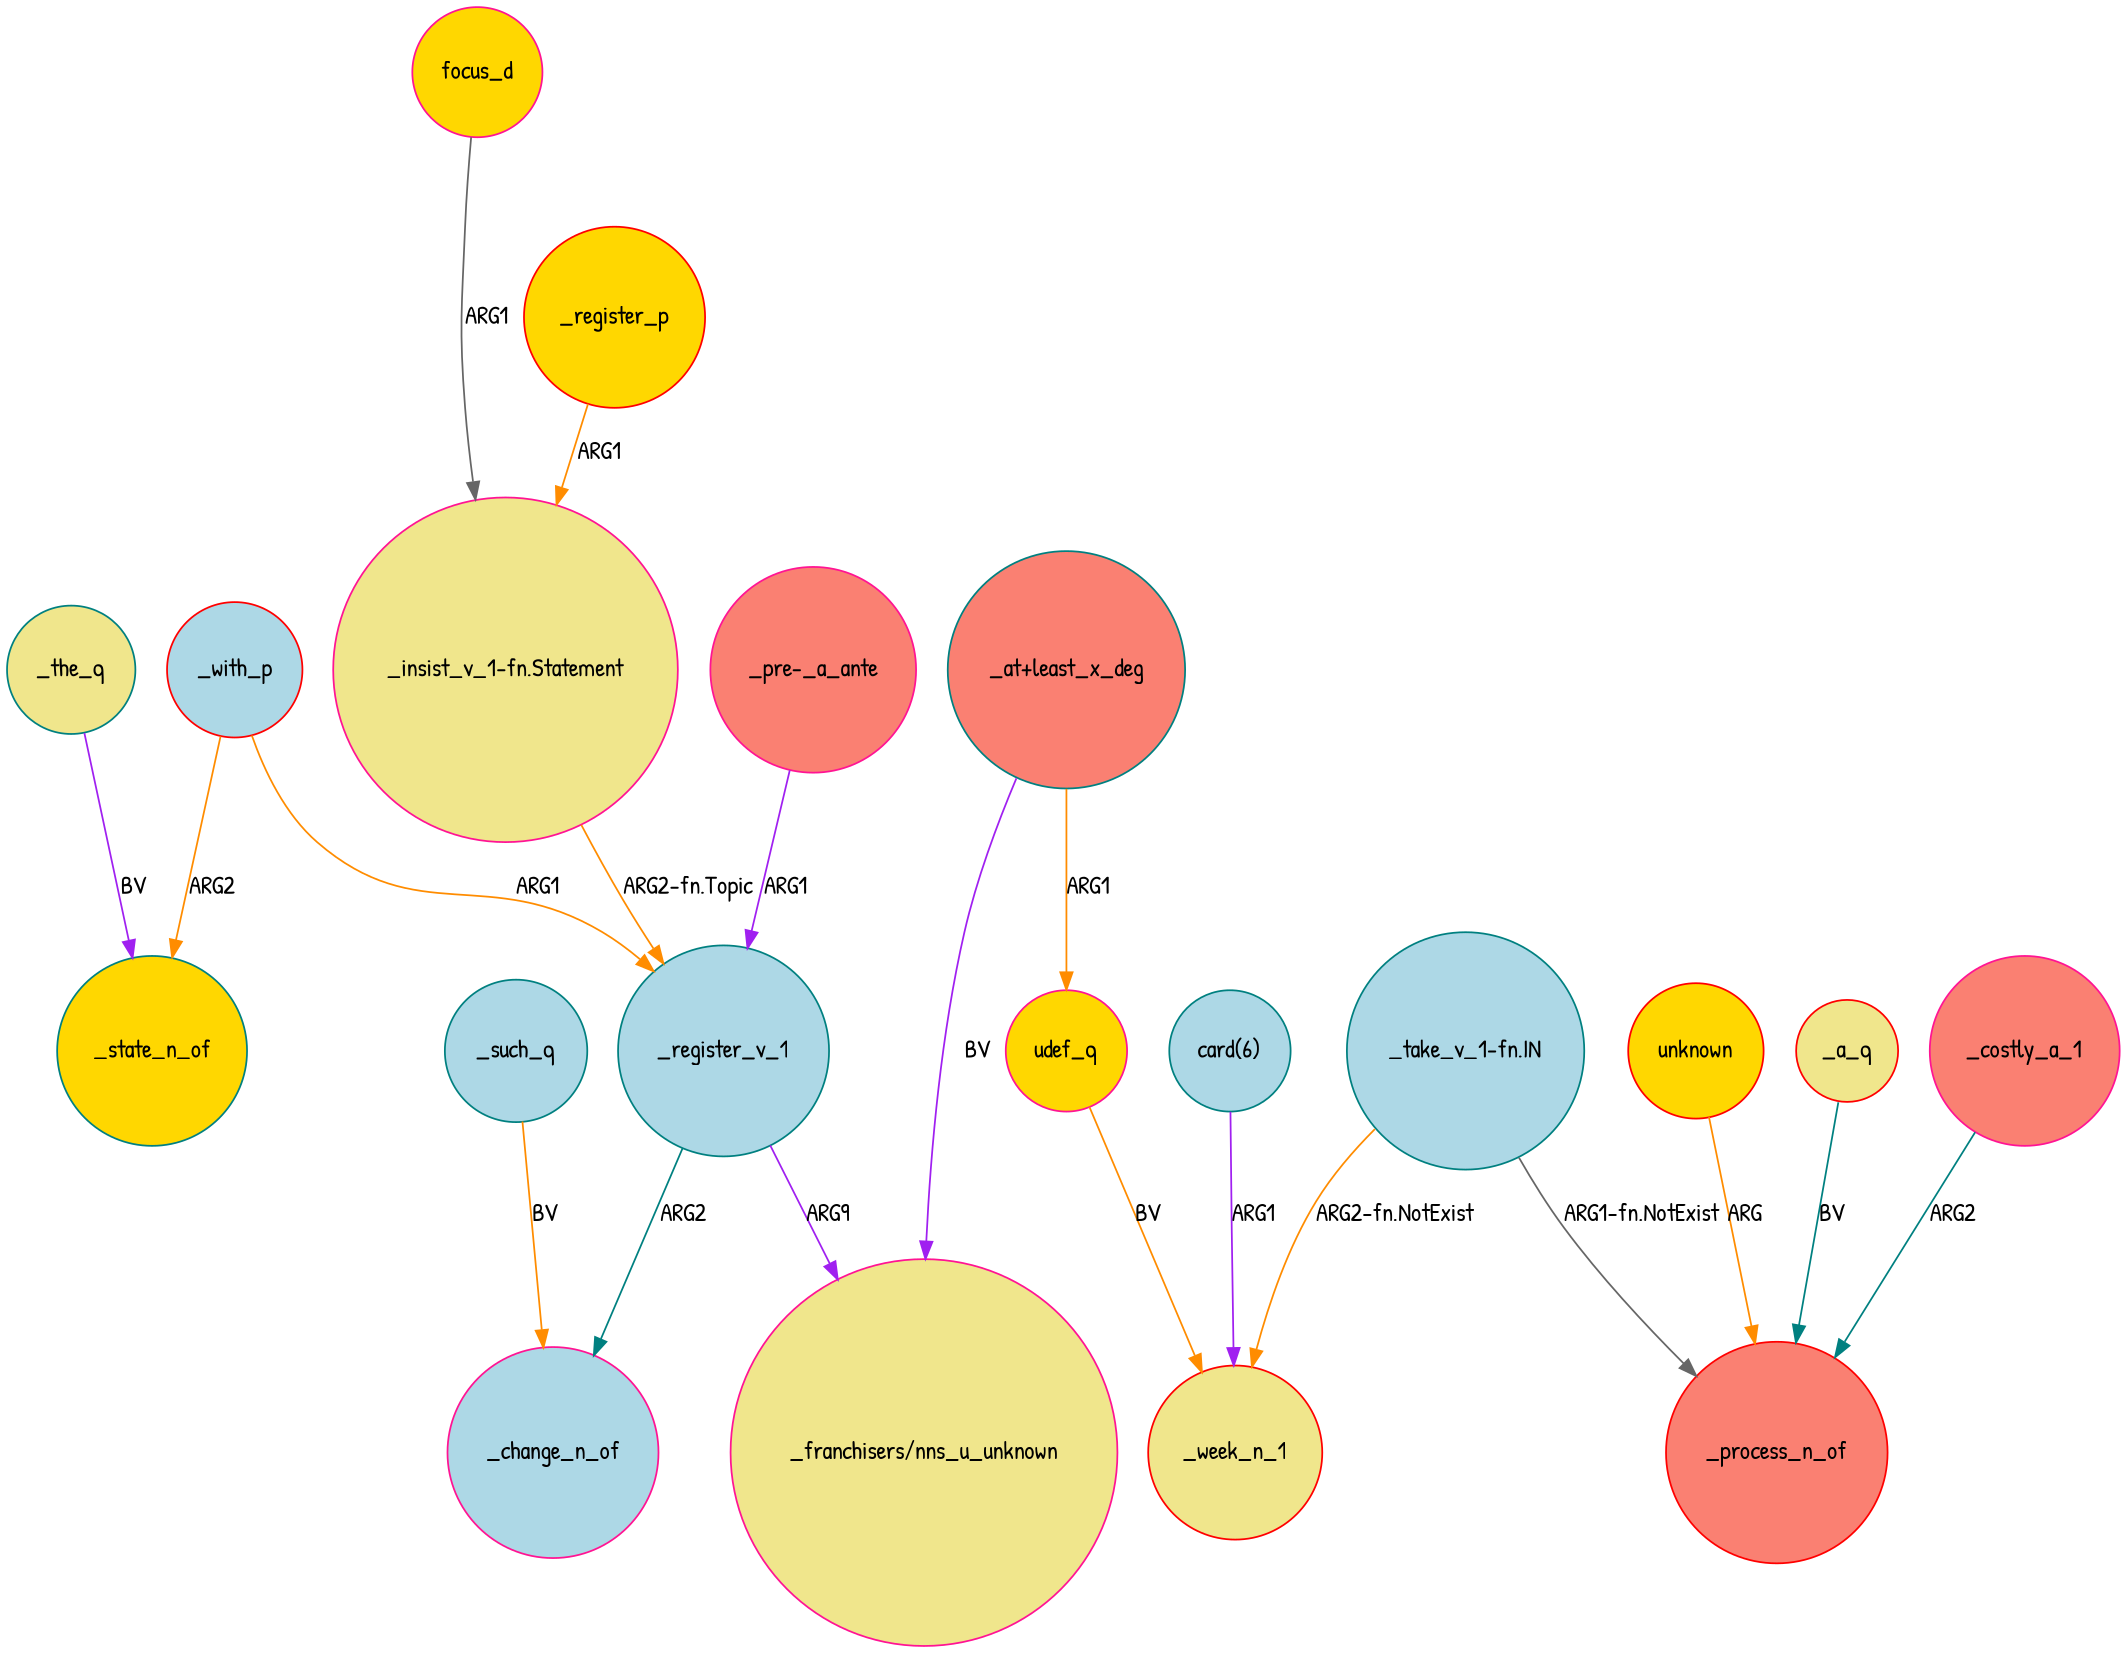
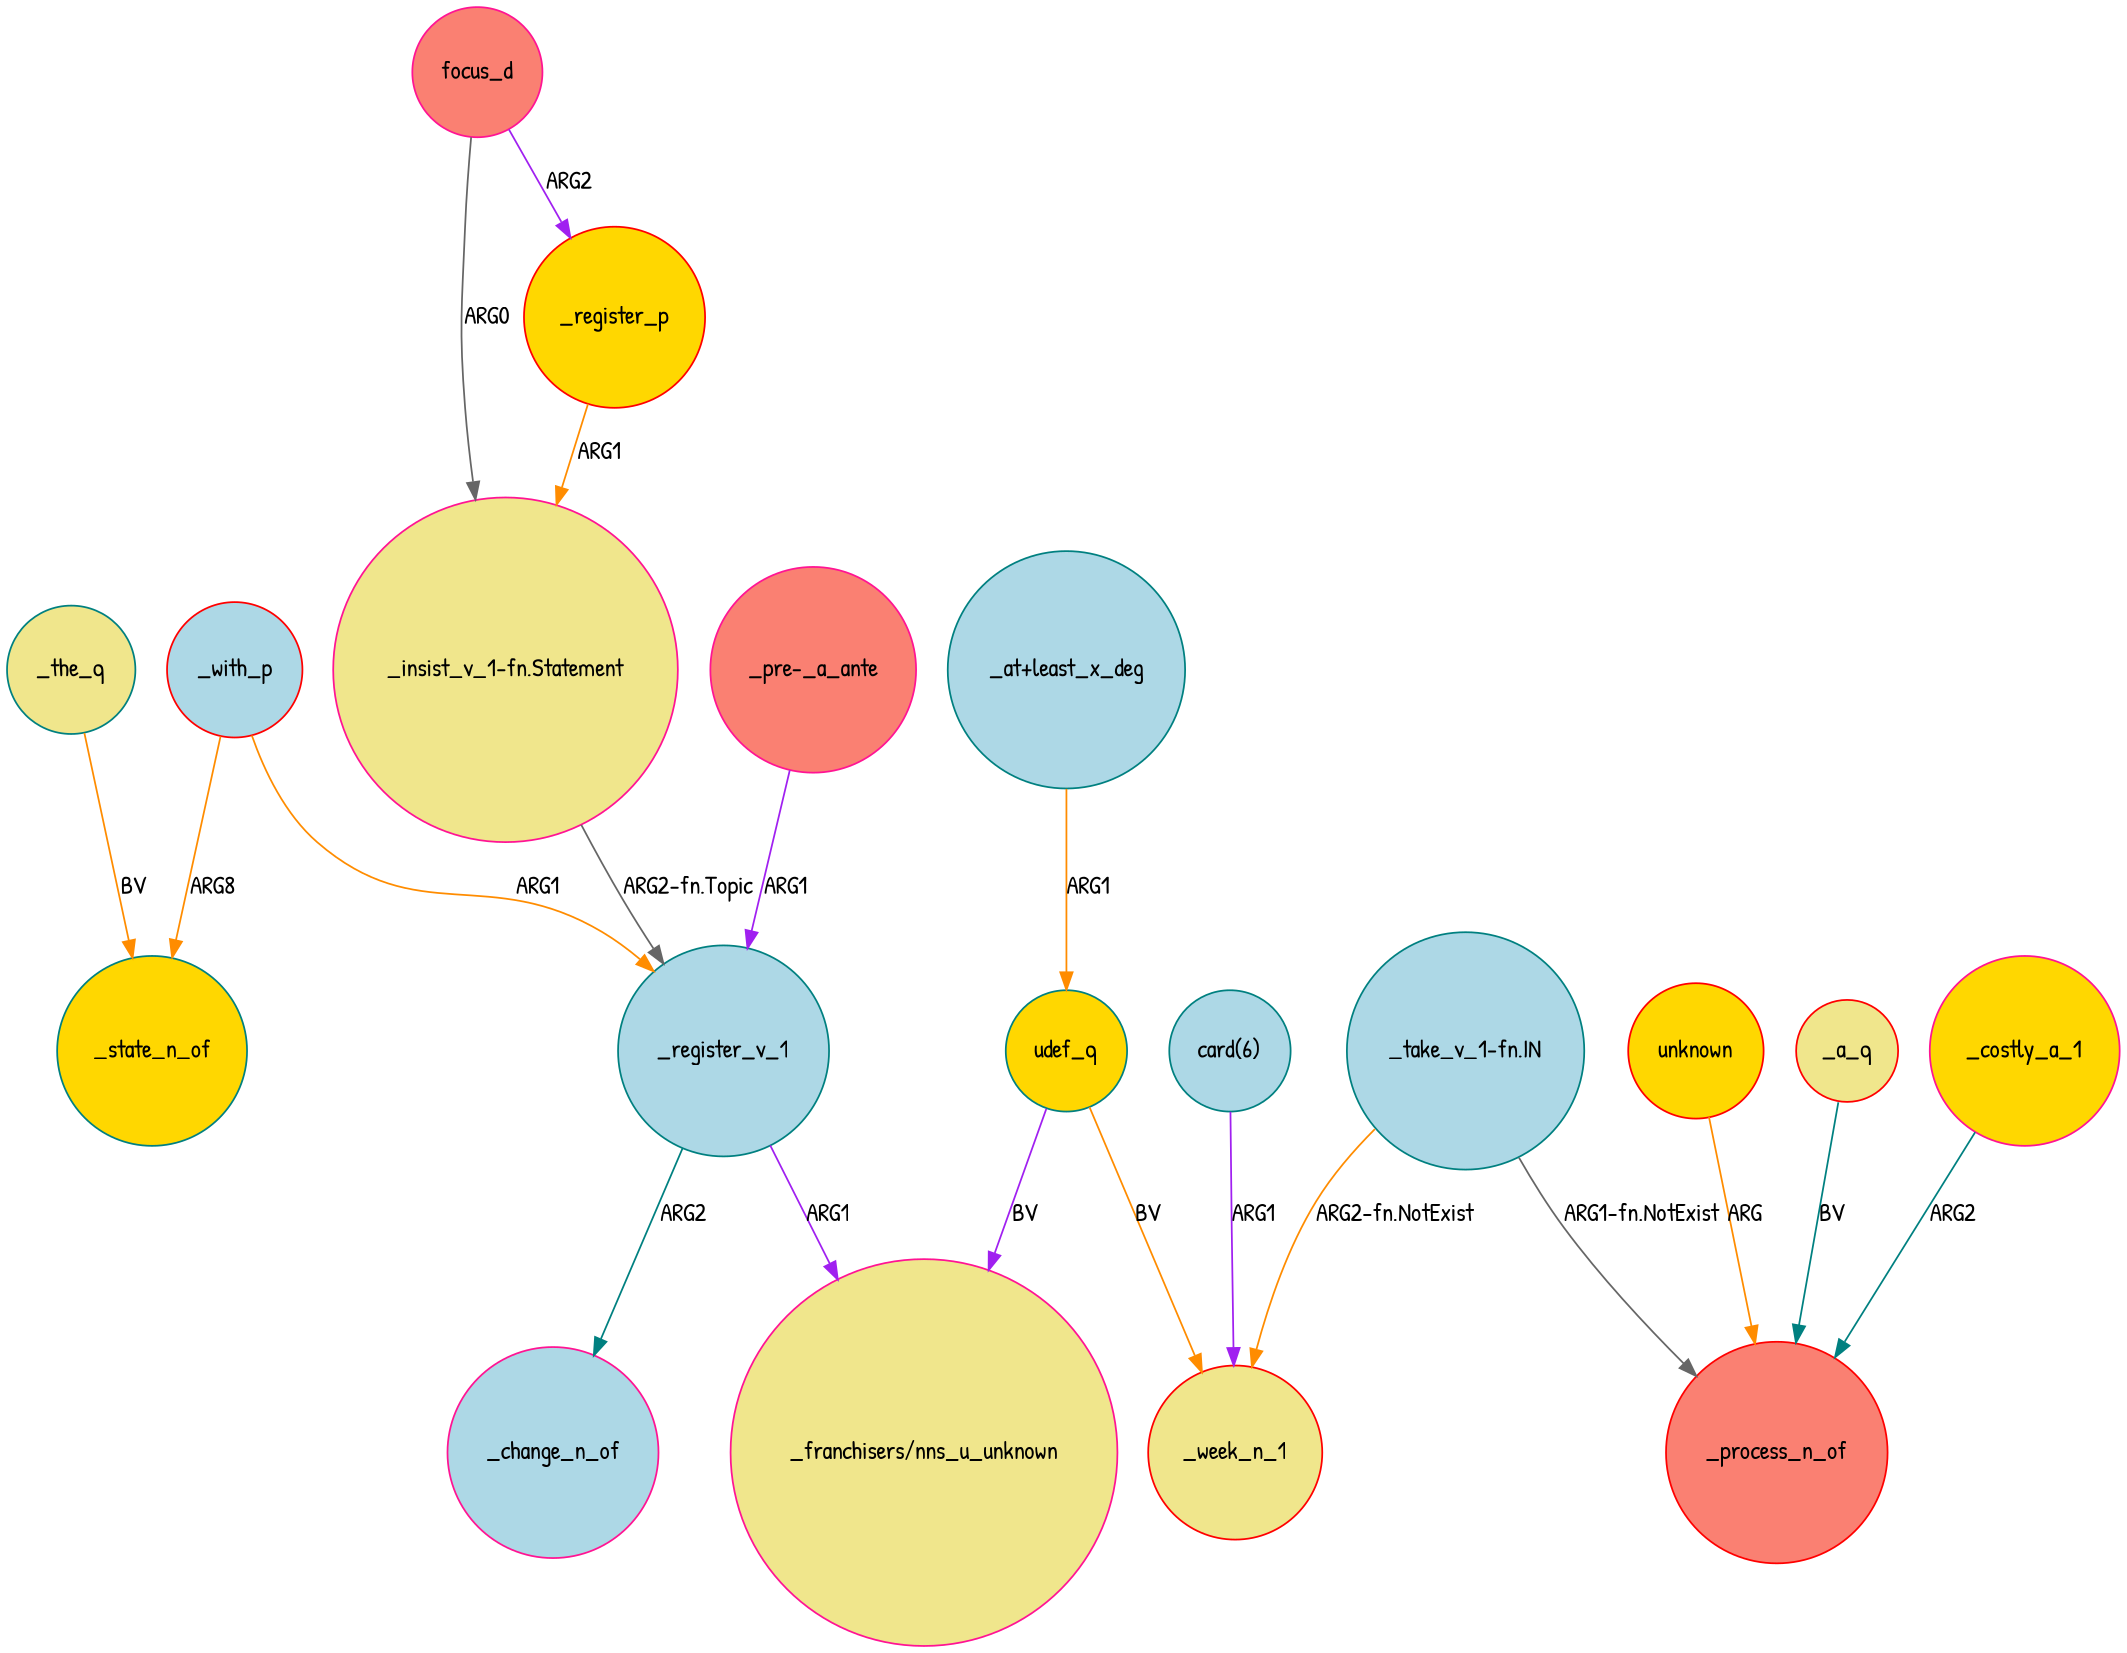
node "focus_d": fillcolor gold -> salmon
edge "focus_d" -> "_register_p": added, label "ARG2"
edge "focus_d" -> "_insist_v_1-fn.Statement": label "ARG1" -> "ARG0"
node "_at+least_x_deg": fillcolor salmon -> lightblue
edge "_the_q" -> "_state_n_of": color purple -> darkorange
edge "_with_p" -> "_state_n_of": label "ARG2" -> "ARG8"
edge "_insist_v_1-fn.Statement" -> "_register_v_1": color darkorange -> gray40
edge "_at+least_x_deg" -> "_franchisers/nns_u_unknown": now "udef_q" -> "_franchisers/nns_u_unknown"
node "_such_q": removed
node "udef_q": color deeppink -> teal
node "_costly_a_1": fillcolor salmon -> gold
edge "_register_v_1" -> "_franchisers/nns_u_unknown": label "ARG9" -> "ARG1"
